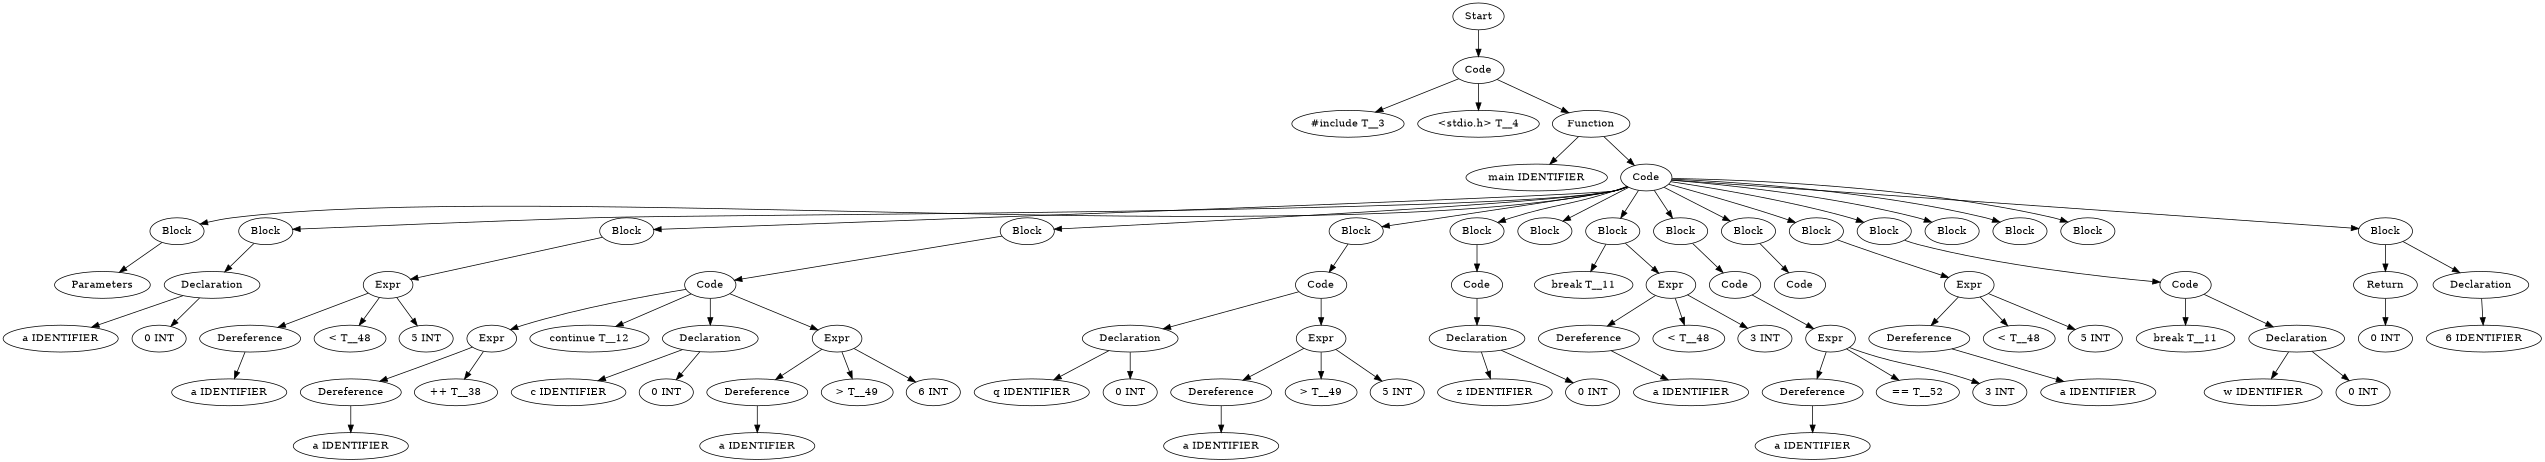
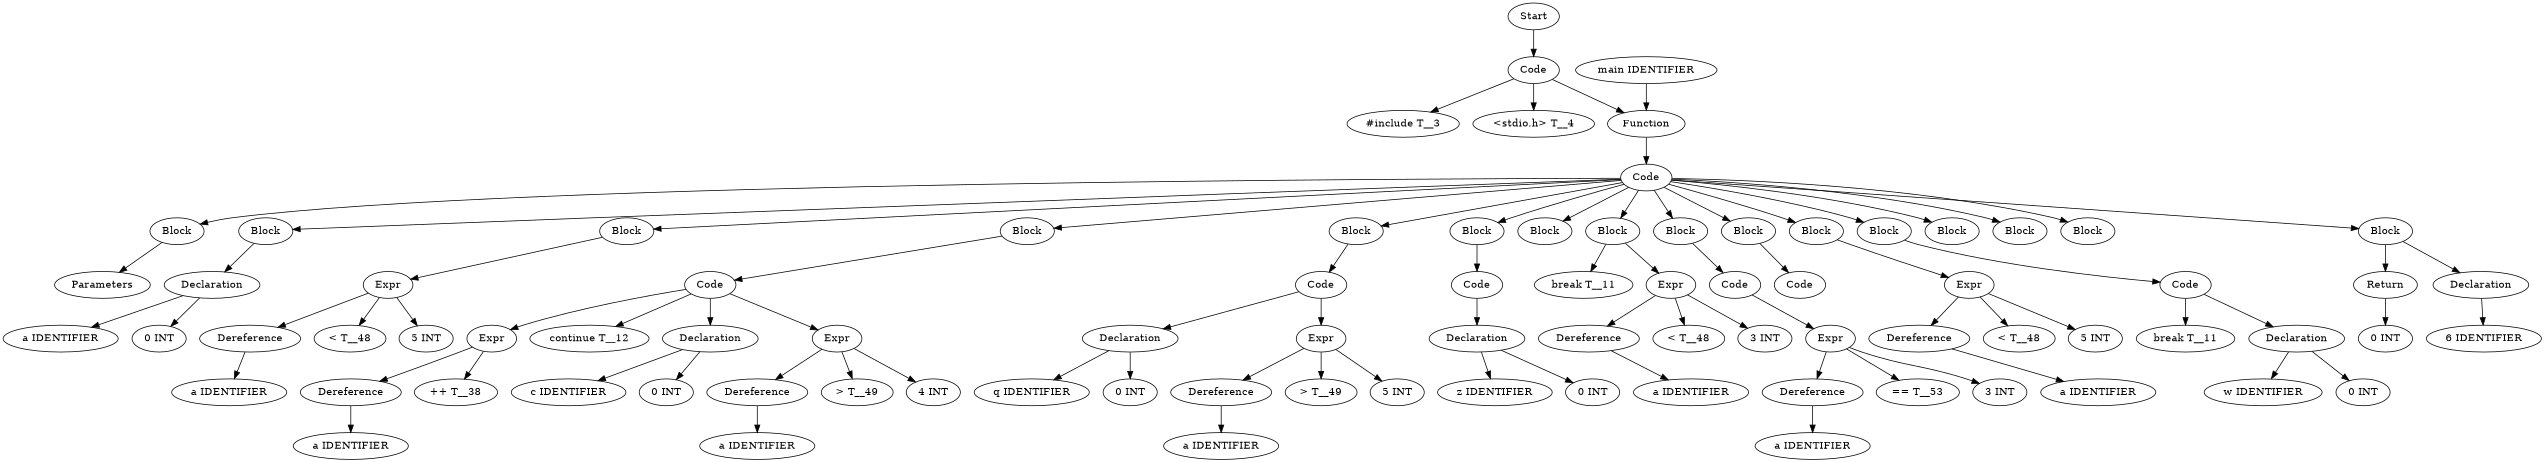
edge "Function" -> "main IDENTIFIER": reversed
node "6 INT": label "6 INT" -> "4 INT"
node "== T__52": label "== T__52" -> "== T__53"
